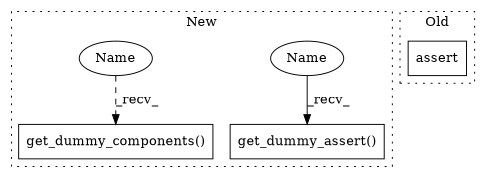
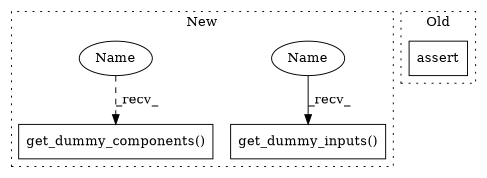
node "get_dummy_assert()": label "get_dummy_assert()" -> "get_dummy_inputs()"
